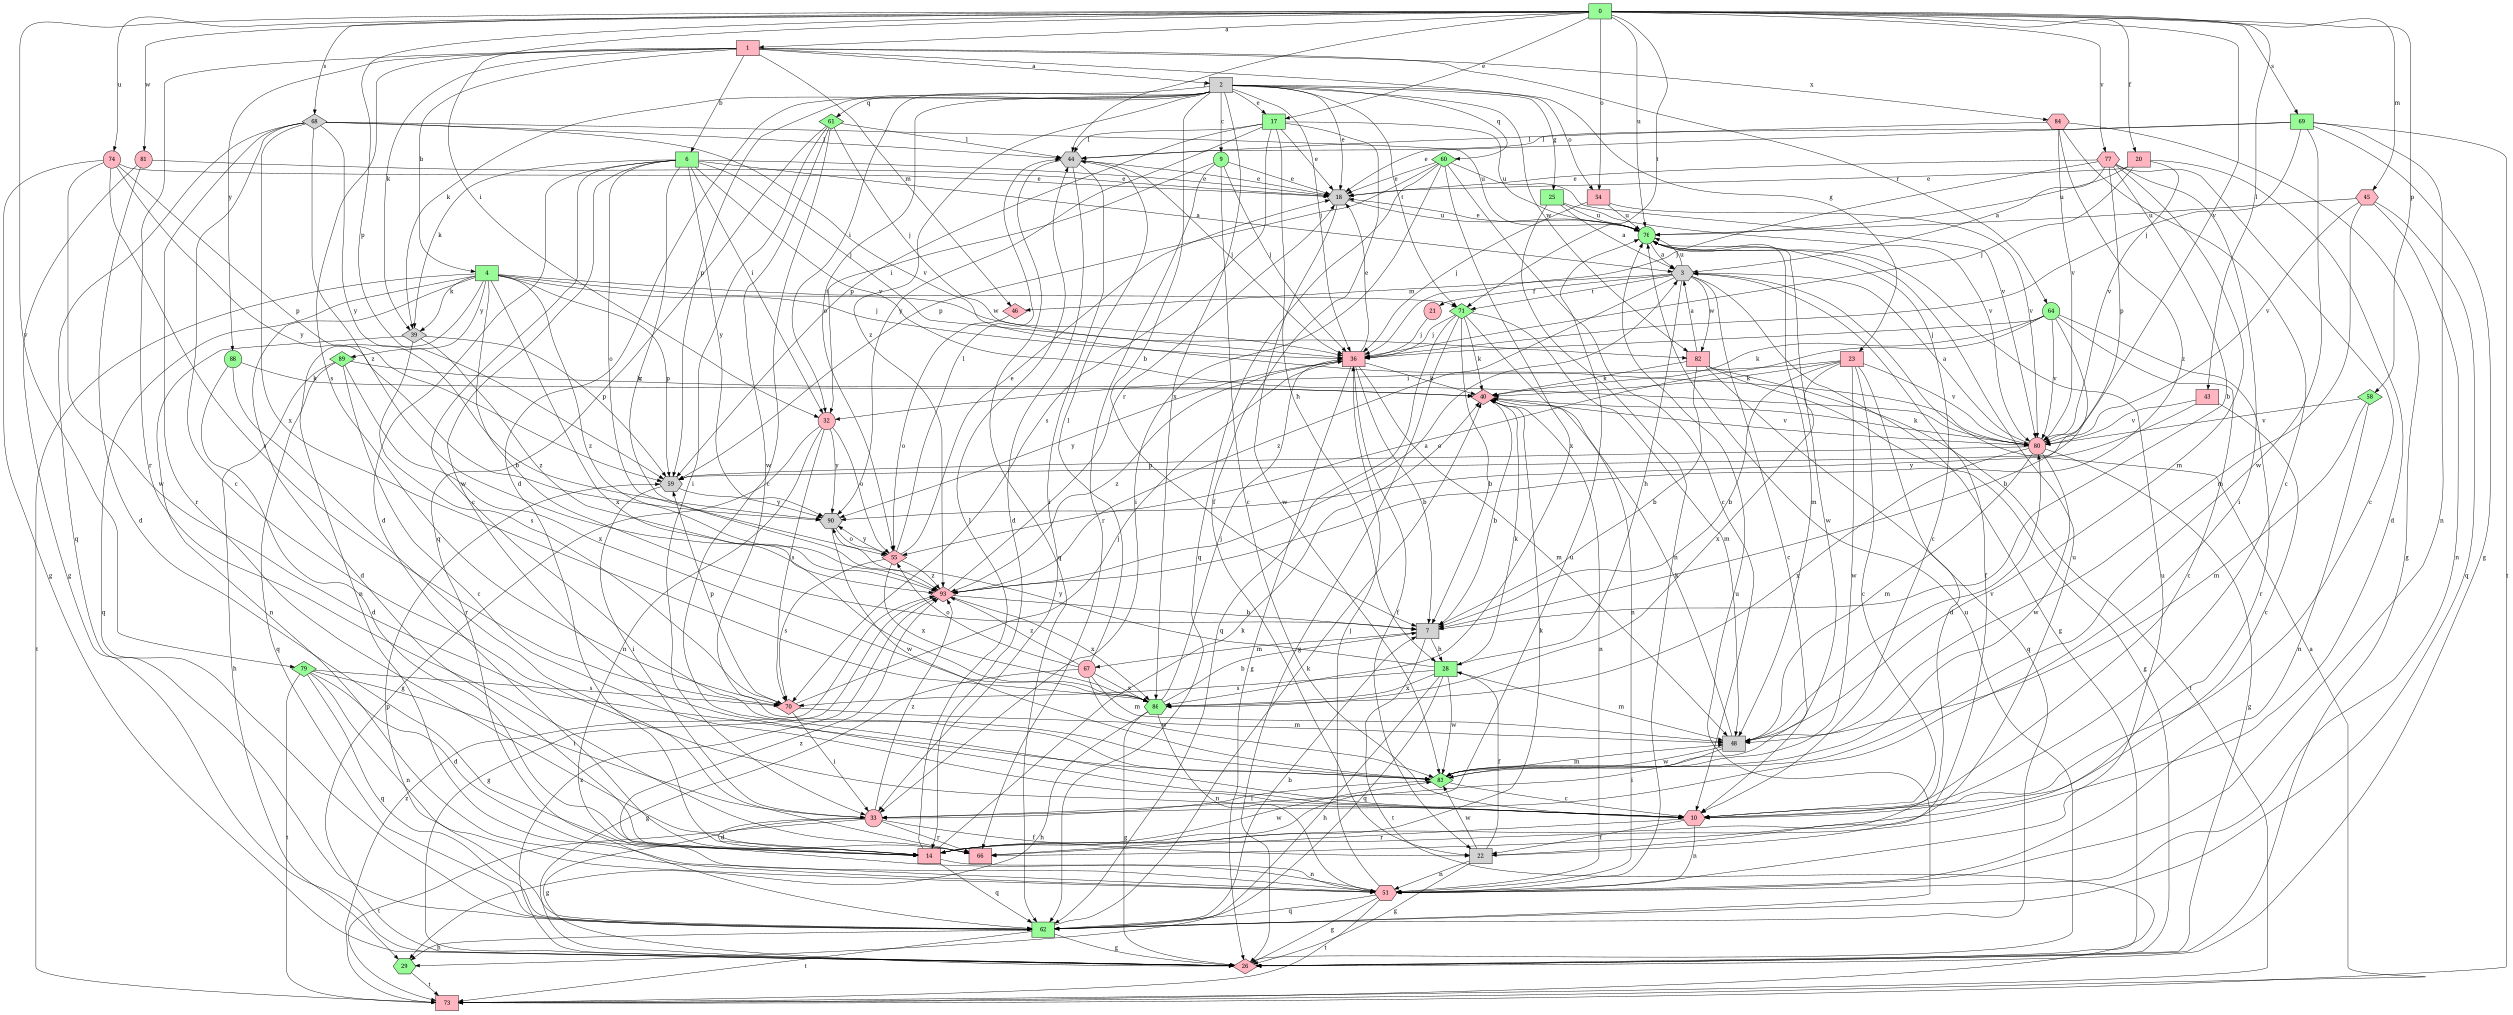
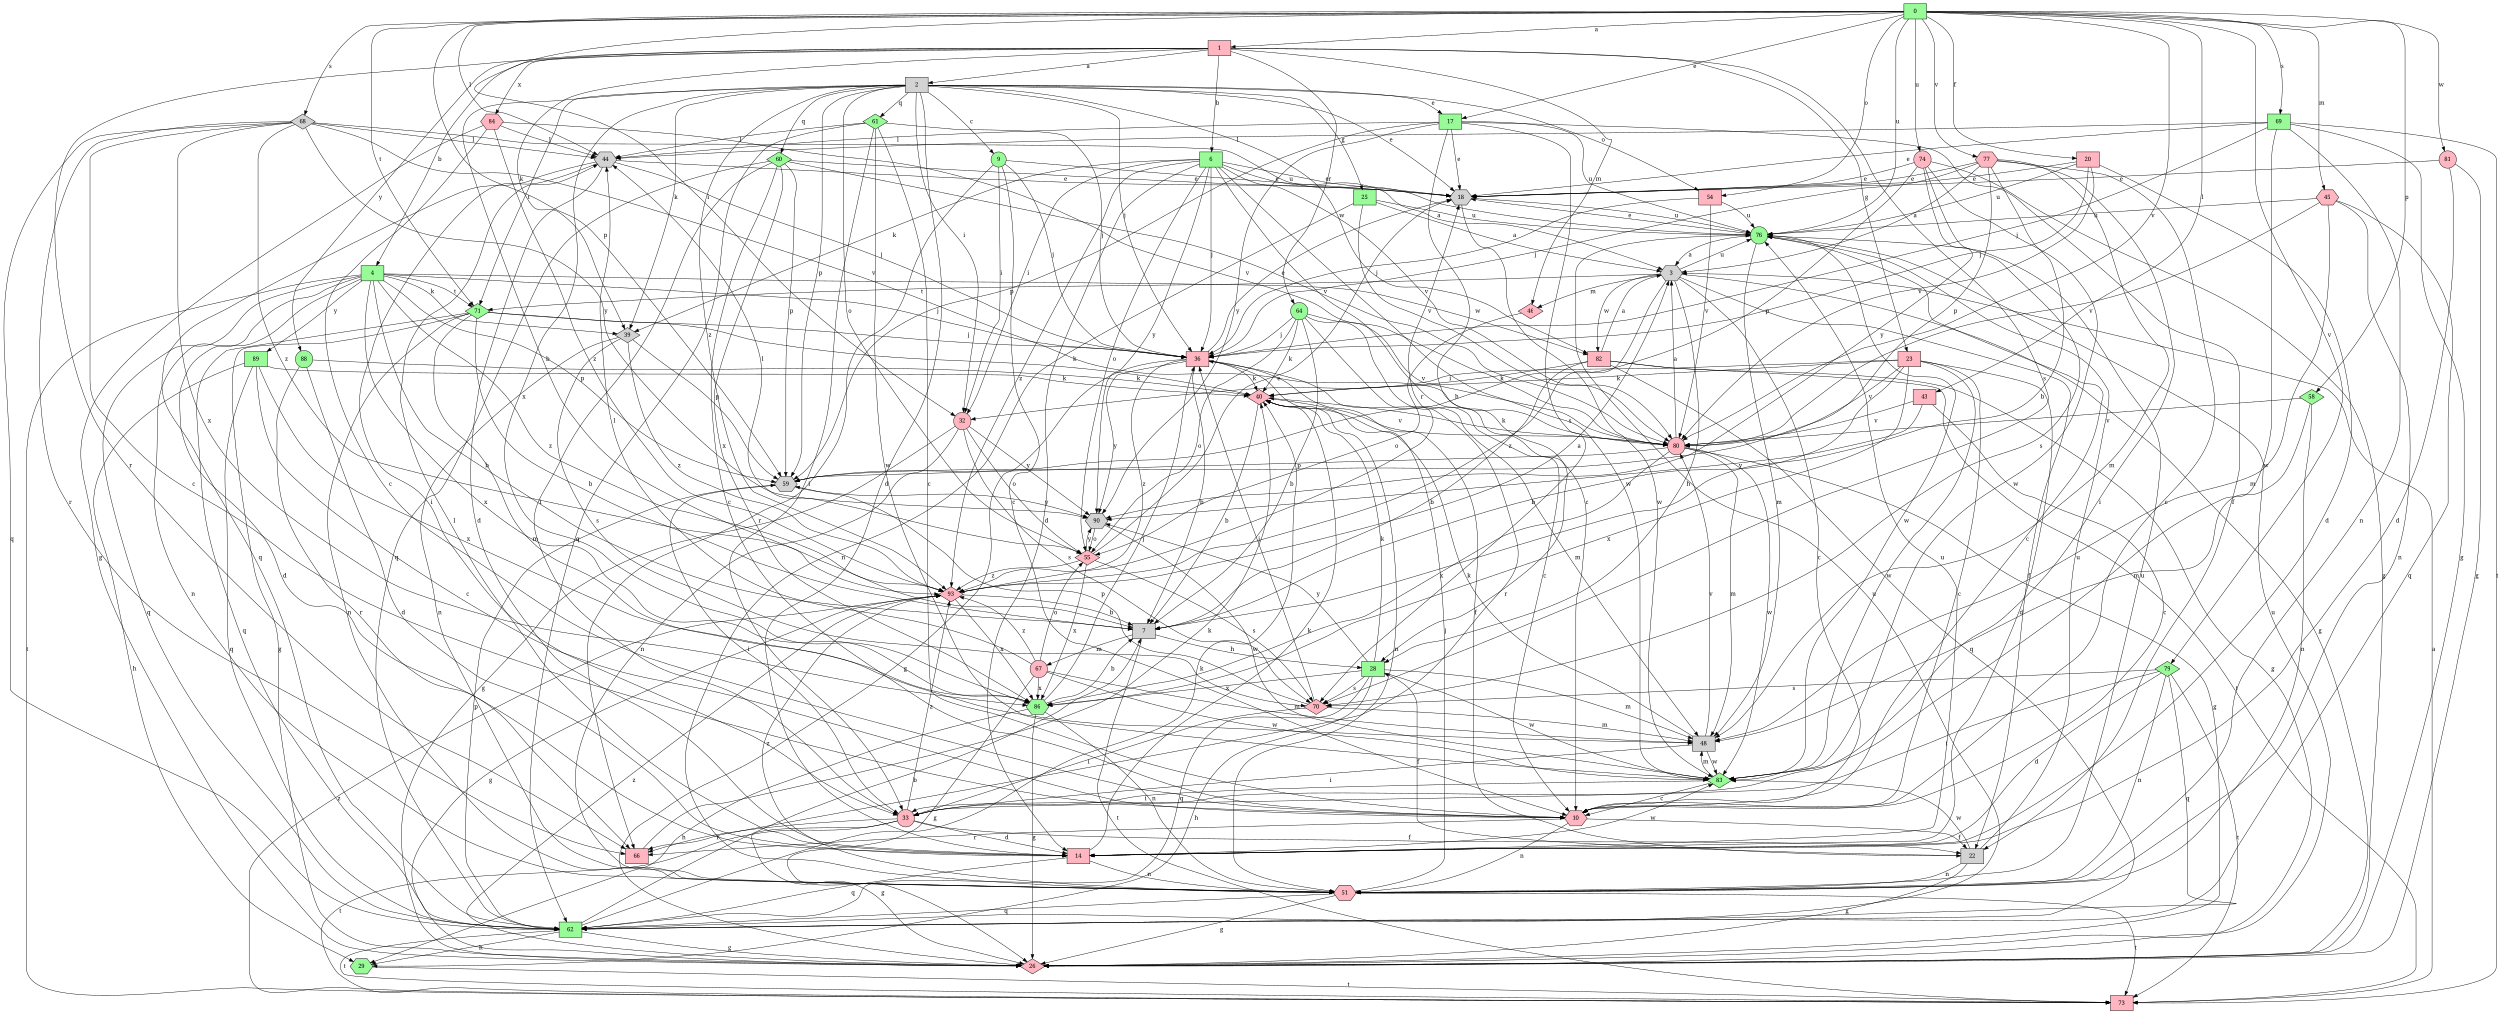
node "21": removed
node "89": shape diamond -> box
